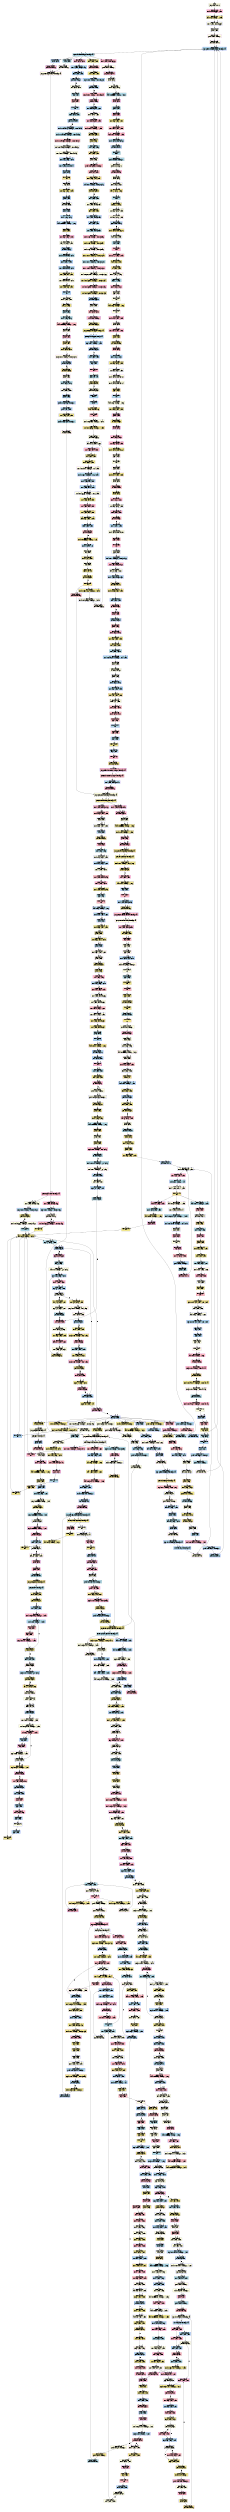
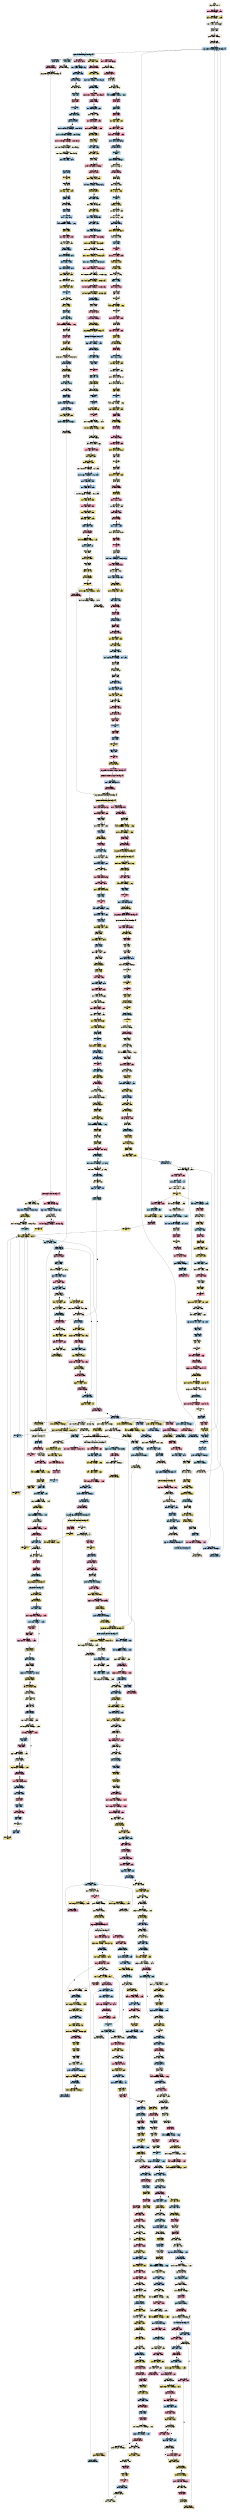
node "0x0049be7d movl %eax, 0x004f0d44": removed
